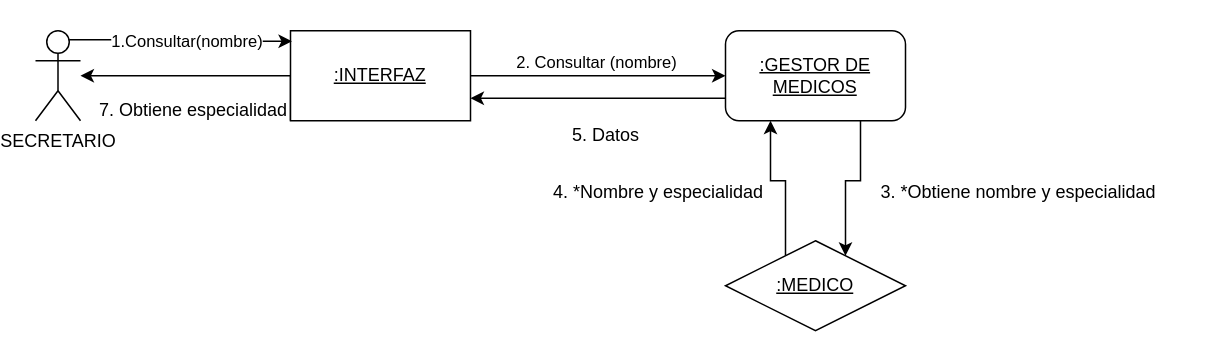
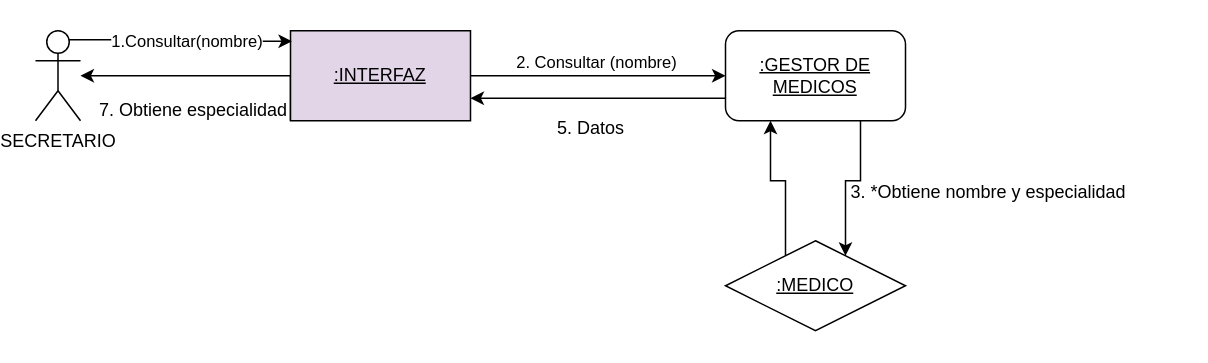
node ":INTERFAZ": fillcolor #ffffff -> #e1d5e7
node "5. Datos": moved (605, 136) -> (590, 128)
node "4. *Nombre y especialidad": removed
node "3. *Obtiene nombre y especialidad": moved (1018, 193) -> (988, 193)
